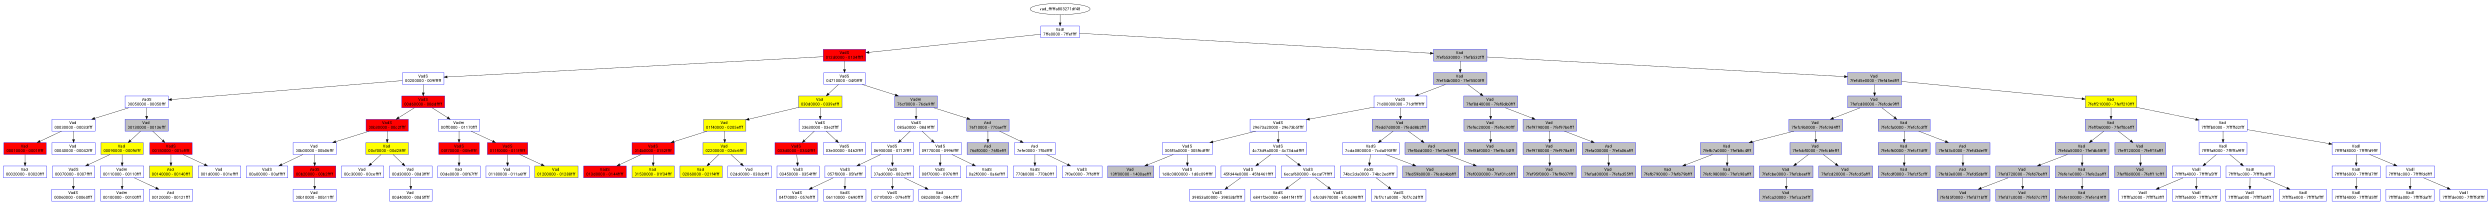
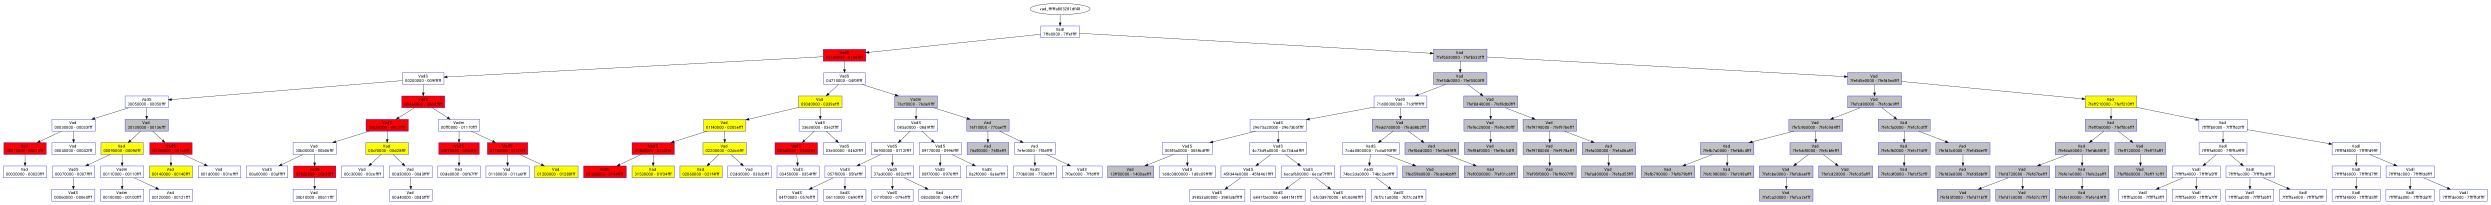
node "vad_fffffa803271df48": label "vad_fffffa803271df48" -> "vad_fffffa803281df48"
